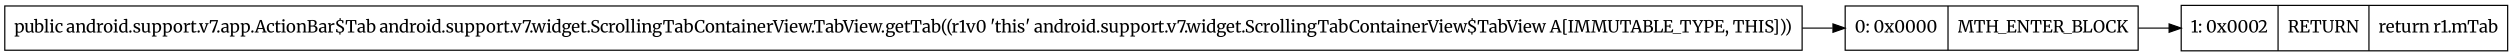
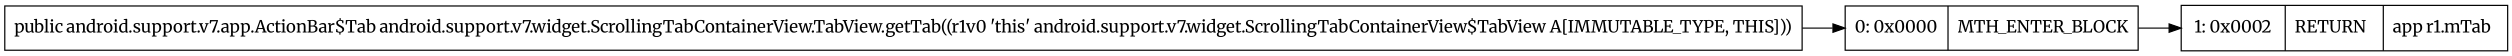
node "1: 0x0002": text "return r1.mTab" -> "app r1.mTab"
